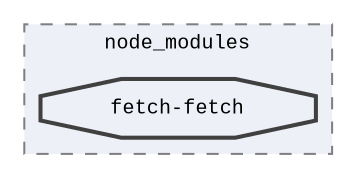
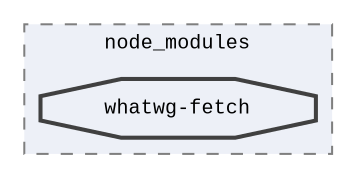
node "fetch-fetch": label "fetch-fetch" -> "whatwg-fetch"
